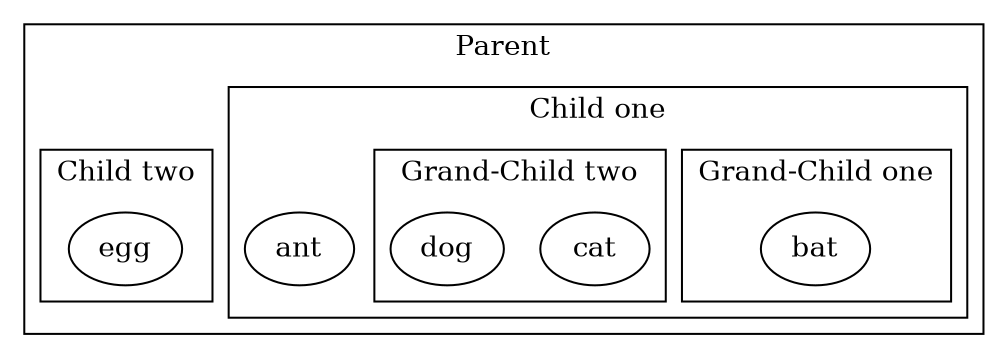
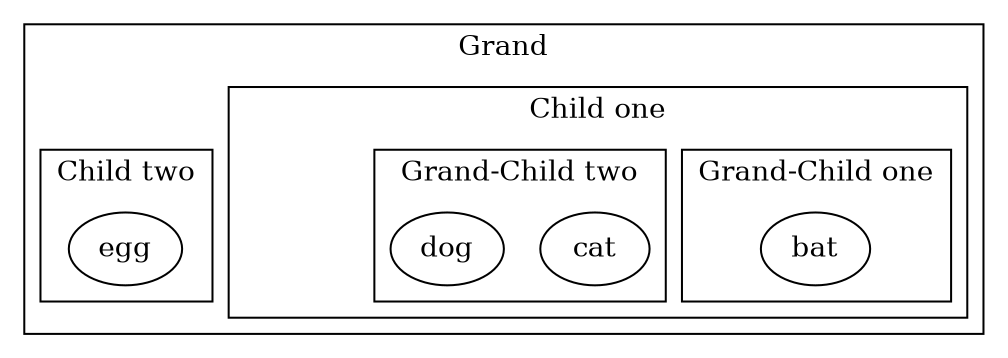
cluster "Parent": label "Parent" -> "Grand"
node "ant": removed
